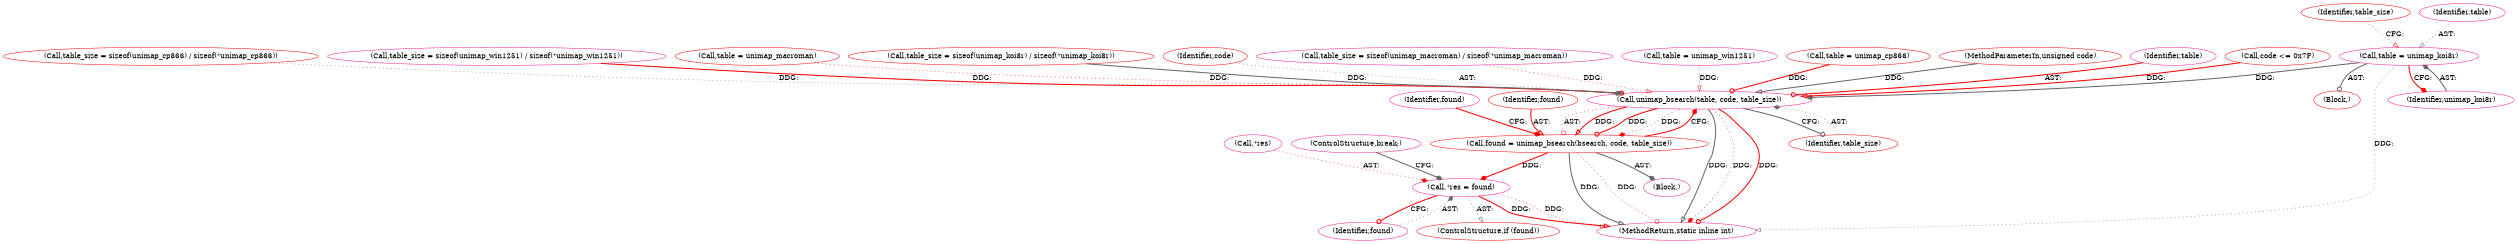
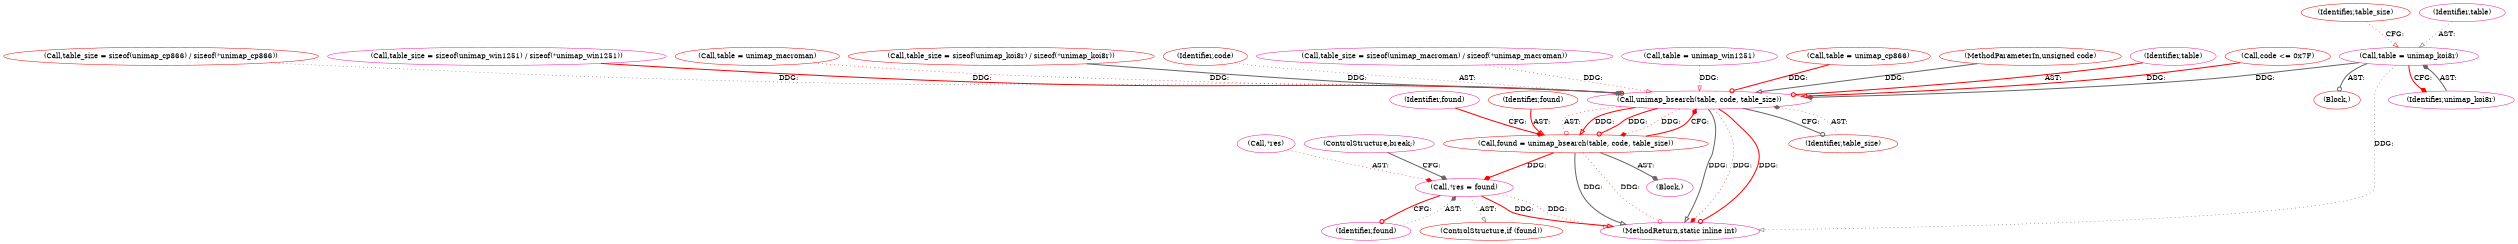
node "(Call,found = unimap_bsearch(bsearch, code, table_size))": label "(Call,found = unimap_bsearch(bsearch, code, table_size))" -> "(Call,found = unimap_bsearch(table, code, table_size))"
